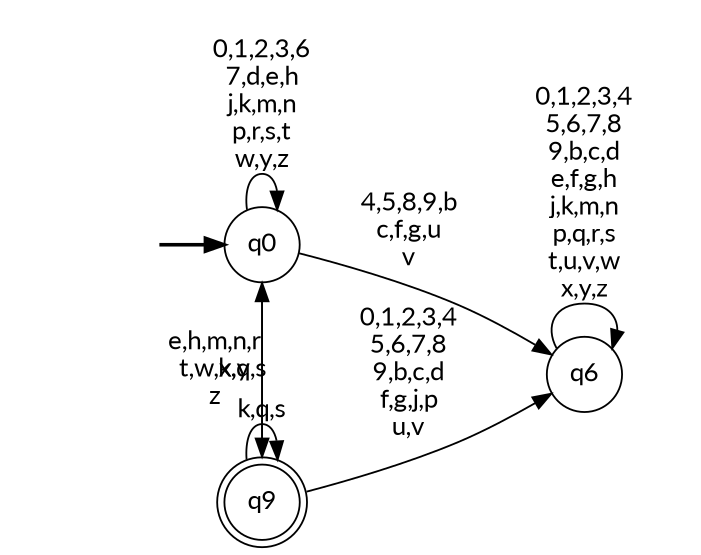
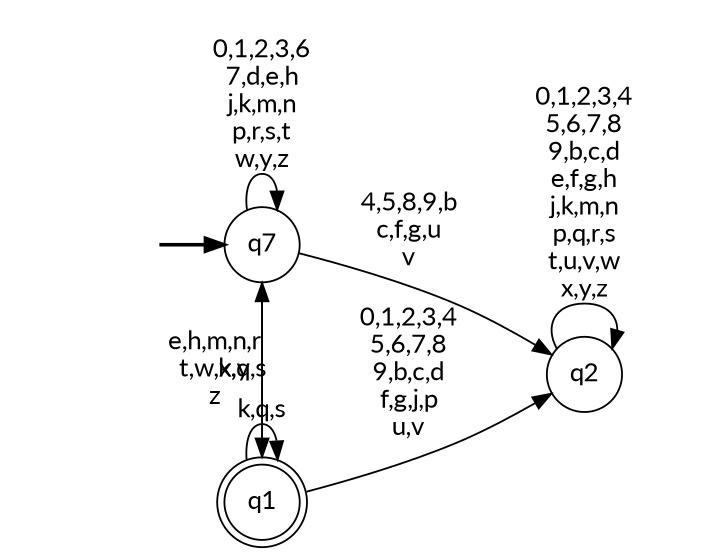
node "q0": label "q0" -> "q7"
node "q6": label "q6" -> "q2"
node "q9": label "q9" -> "q1"
